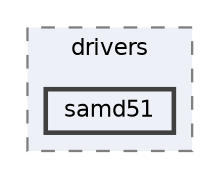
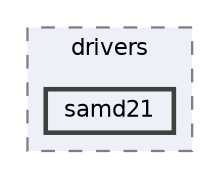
node "samd51": label "samd51" -> "samd21"
